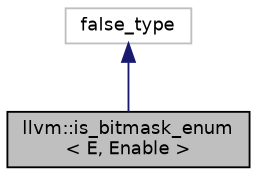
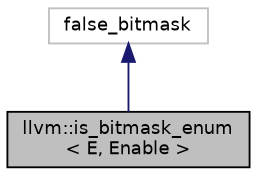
node "false_type": label "false_type" -> "false_bitmask"
